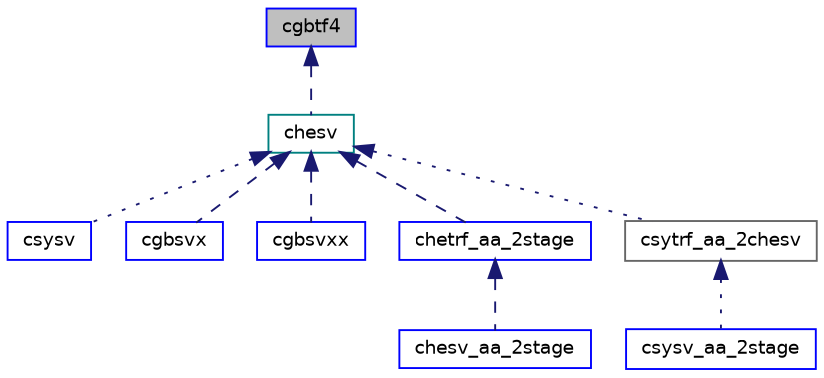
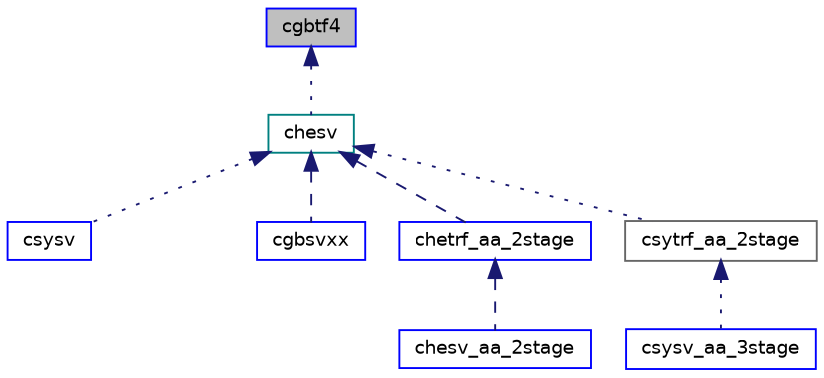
edge "chesv" -> "cgbtf4": style dashed -> dotted
node "cgbsvx": removed
node "csytrf_aa_2chesv": label "csytrf_aa_2chesv" -> "csytrf_aa_2stage"
node "csysv_aa_2stage": label "csysv_aa_2stage" -> "csysv_aa_3stage"
